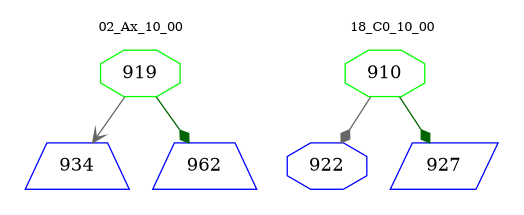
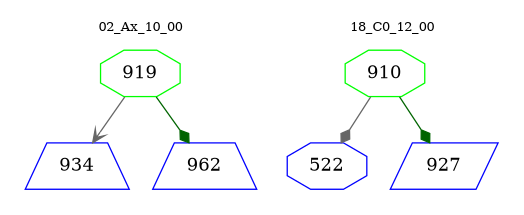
cluster "18_C0_10_00": label "18_C0_10_00" -> "18_C0_12_00"
node "922": label "922" -> "522"
